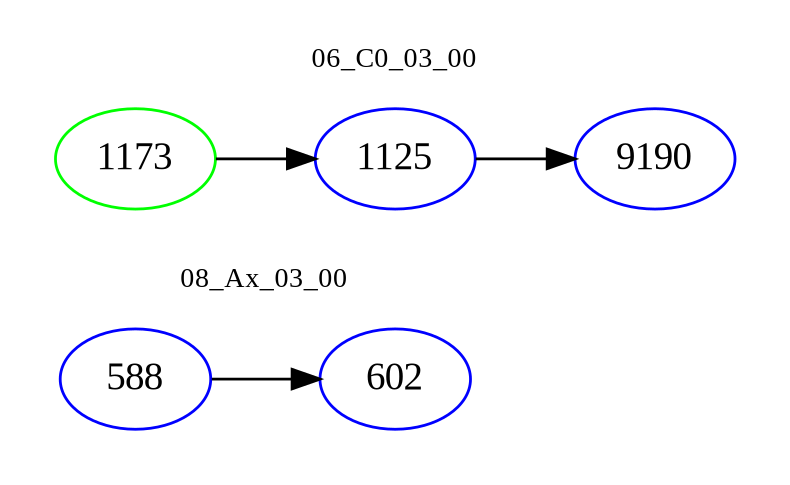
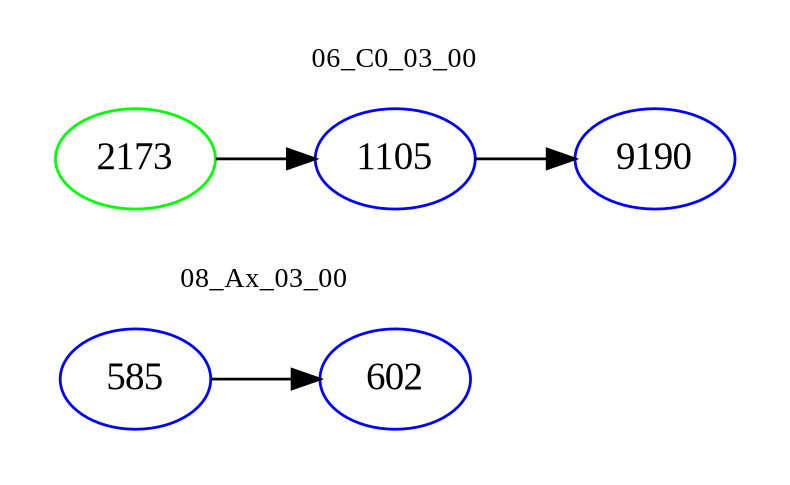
node "1173": label "1173" -> "2173"
node "1125": label "1125" -> "1105"
node "588": label "588" -> "585"
